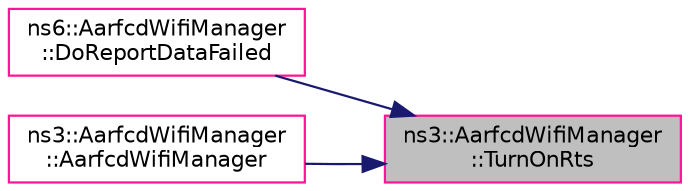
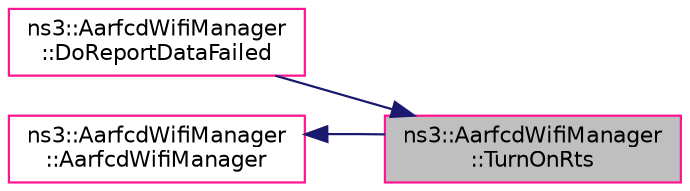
node "ns6::AarfcdWifiManager ::DoReportDataFailed": label "ns6::AarfcdWifiManager ::DoReportDataFailed" -> "ns3::AarfcdWifiManager ::DoReportDataFailed"
edge "ns3::AarfcdWifiManager ::AarfcdWifiManager" -> "ns3::AarfcdWifiManager ::TurnOnRts": reversed
